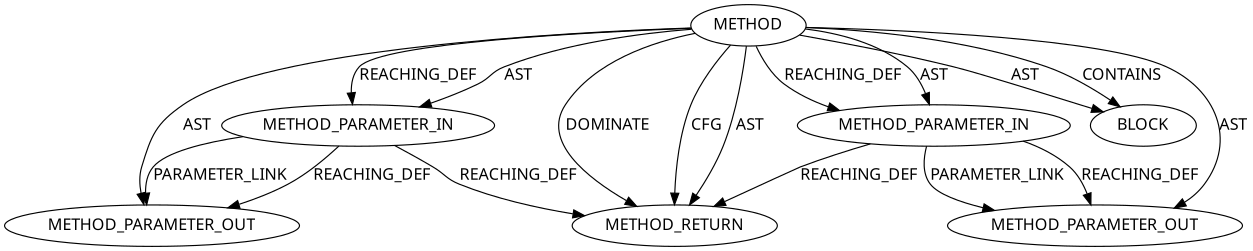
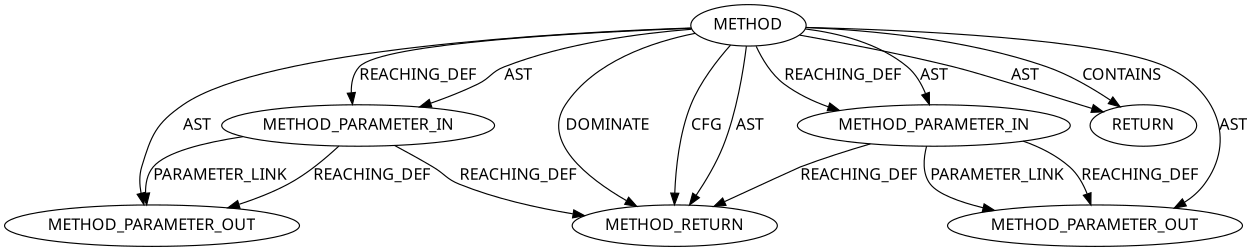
node "BLOCK": label "BLOCK" -> "RETURN"
